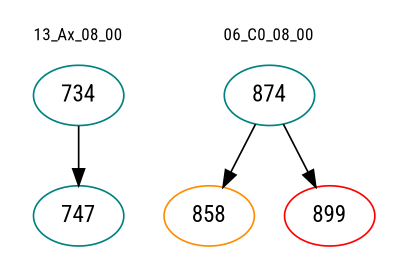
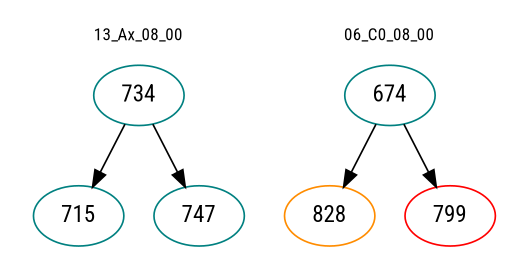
node "874": label "874" -> "674"
node "715": added
node "858": label "858" -> "828"
node "899": label "899" -> "799"
